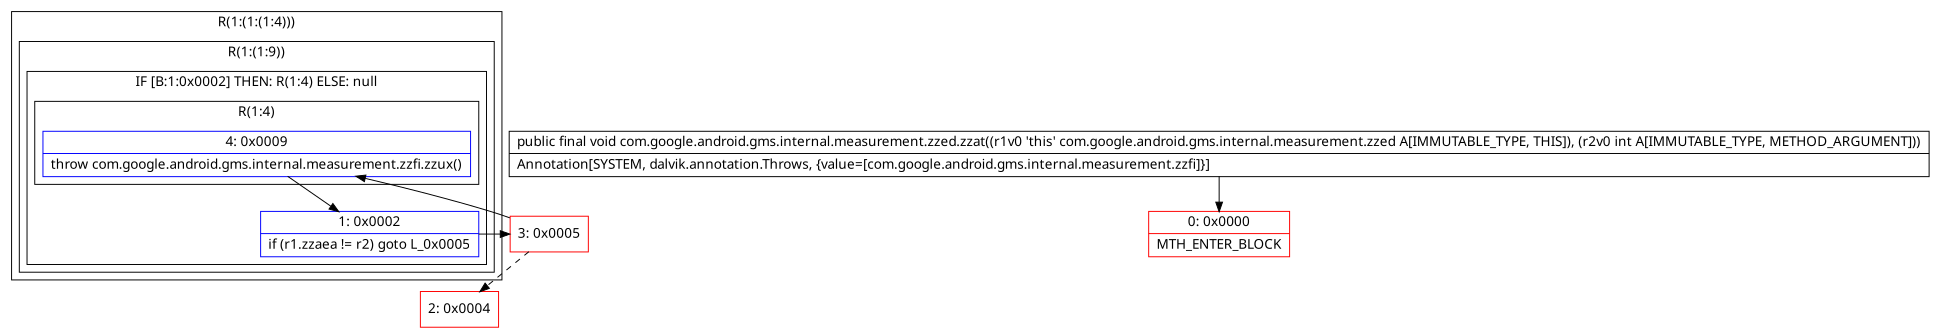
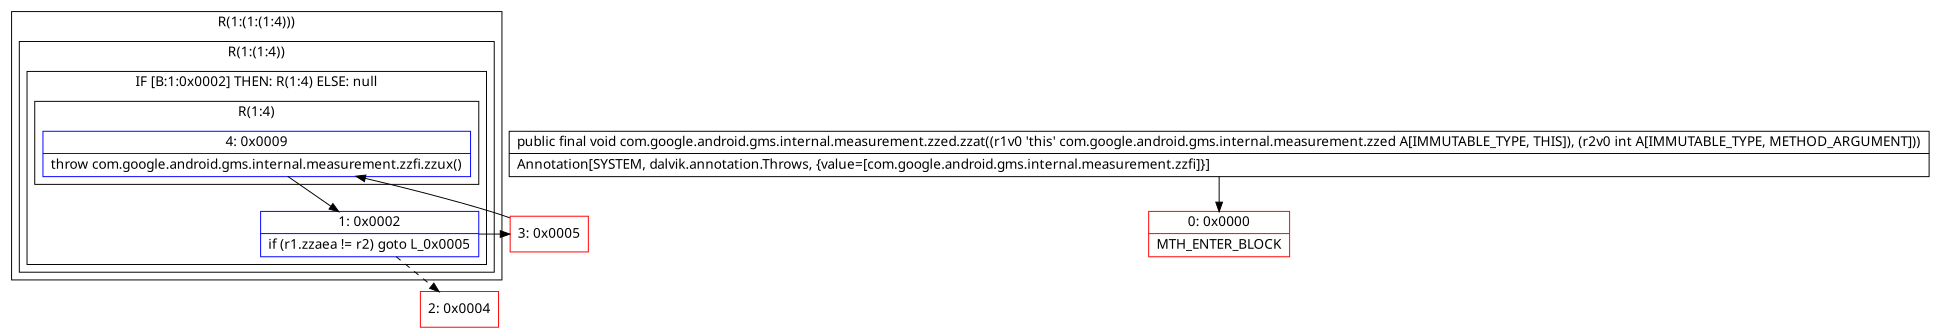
cluster "R(1:(1:9))": label "R(1:(1:9))" -> "R(1:(1:4))"
edge "3: 0x0005" -> "2: 0x0004": now "1: 0x0002" -> "2: 0x0004"
